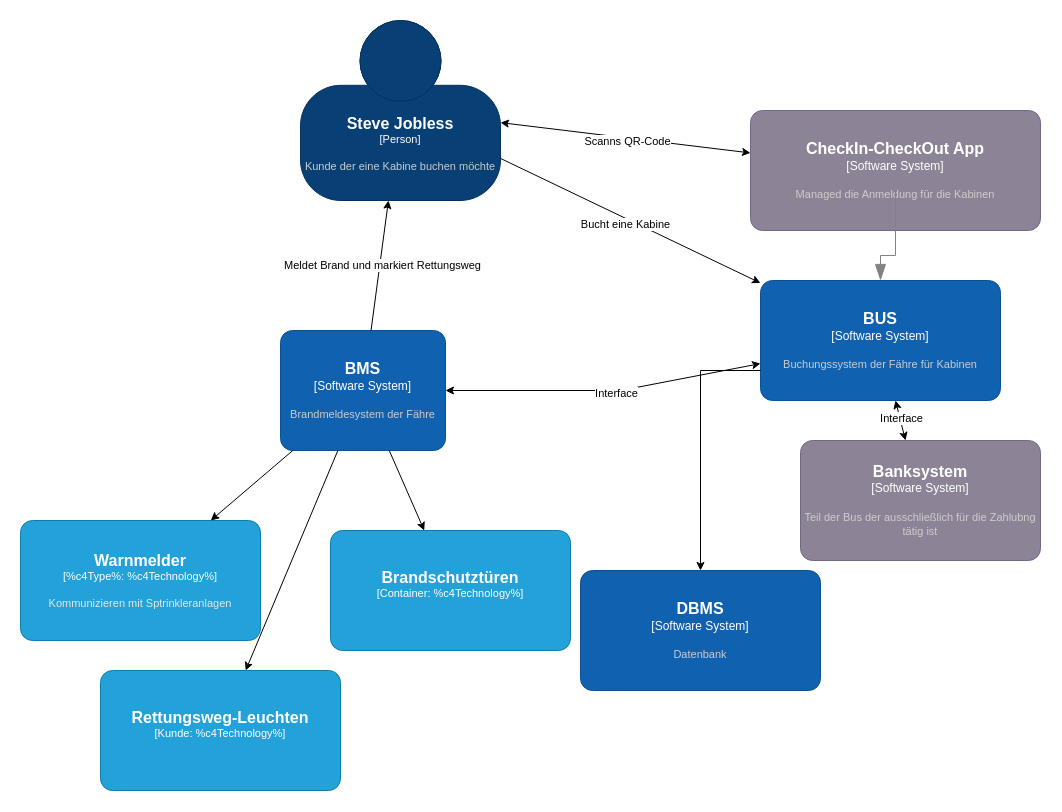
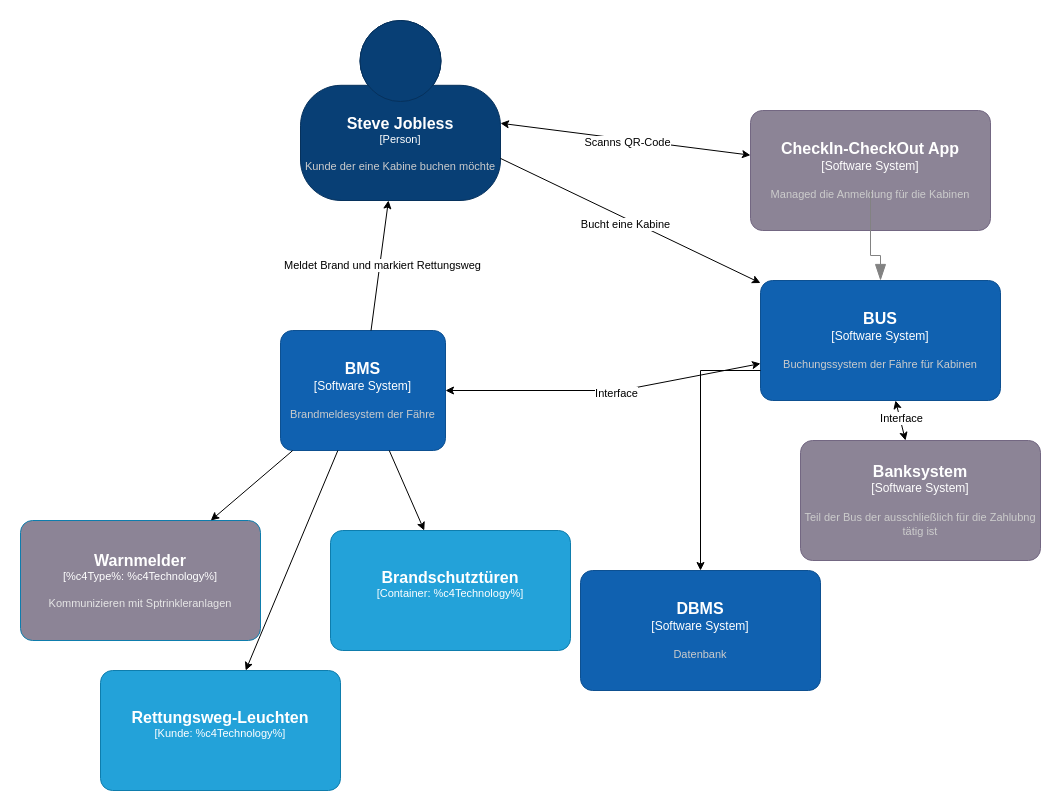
node "CheckIn-CheckOut App [Software System] Managed die Anmeldung für die Kabinen": size 290x120 -> 240x120
node "Warnmelder [%c4Type%: %c4Technology%] Kommunizieren mit Sptrinkleranlagen": fillcolor #23a2d9 -> #8c8496
